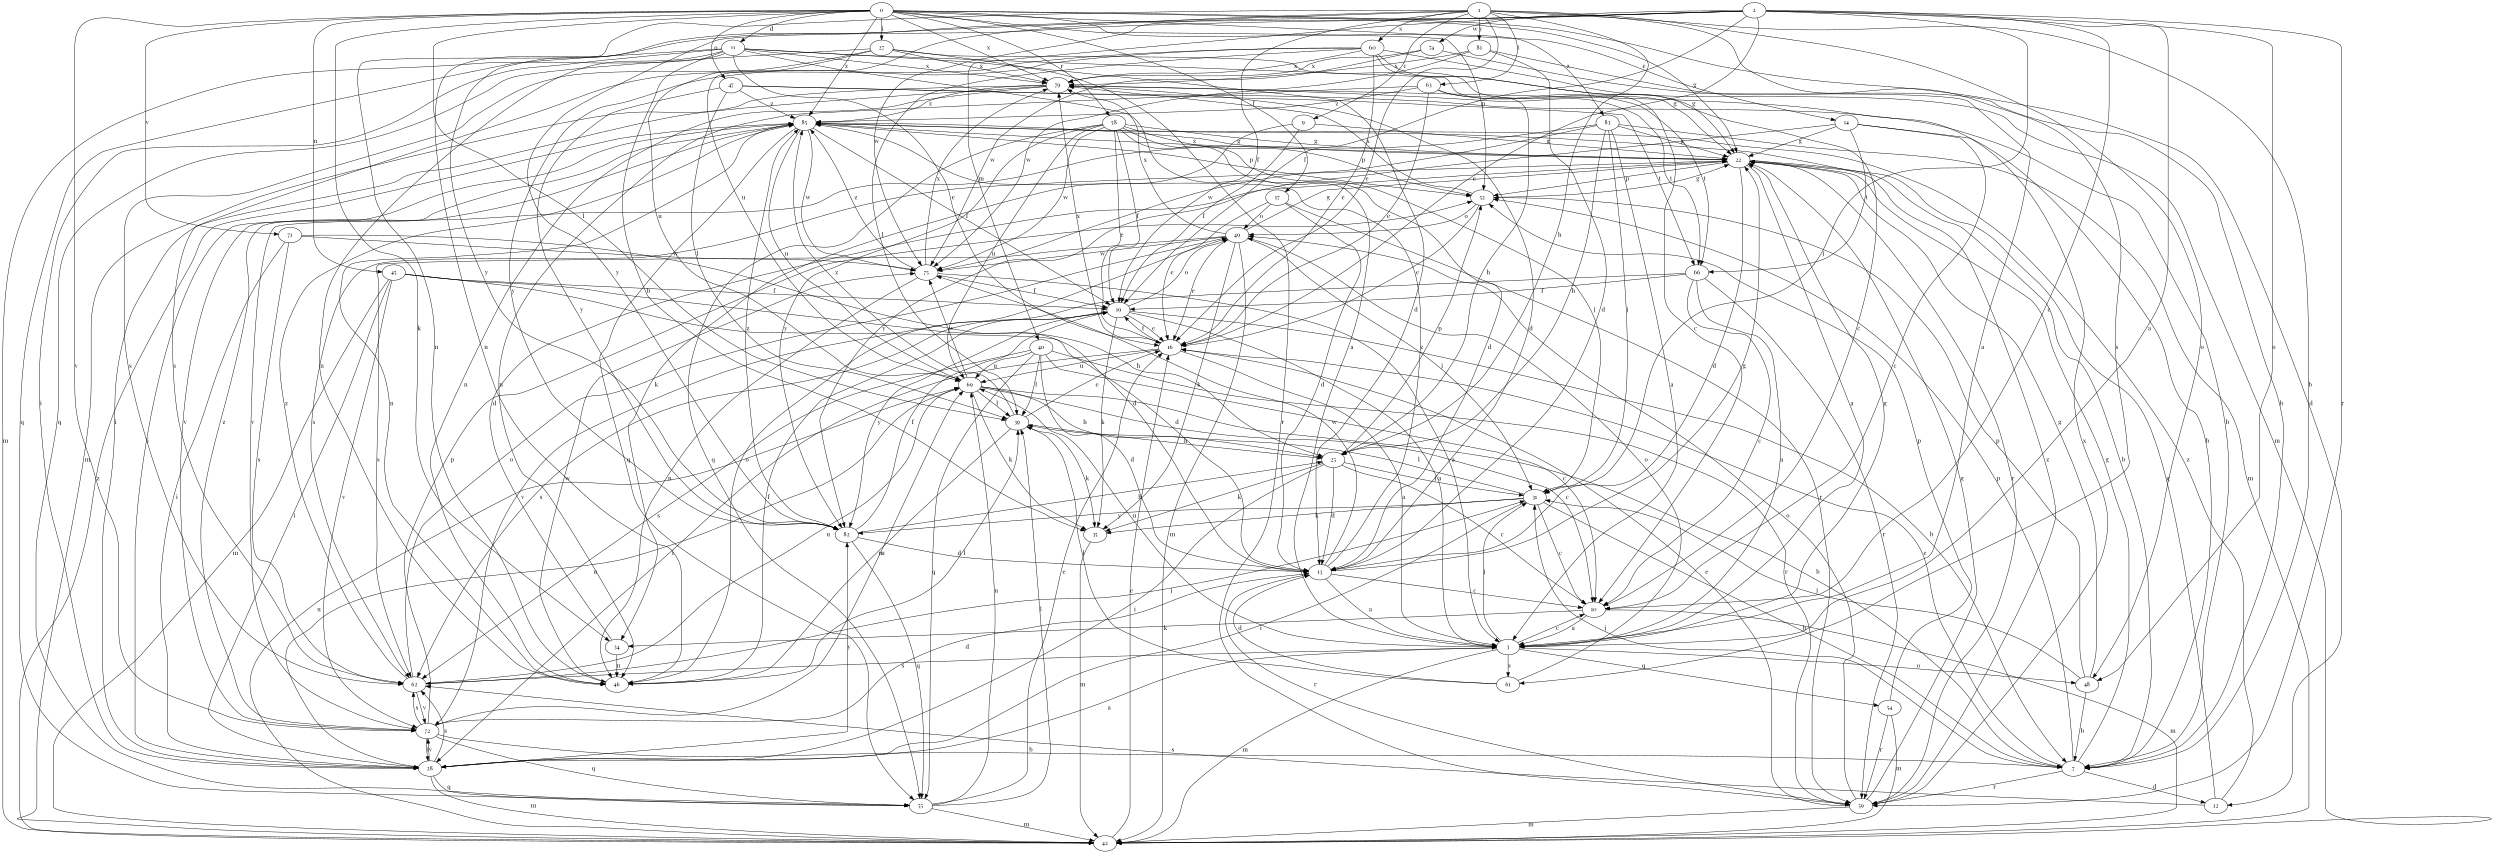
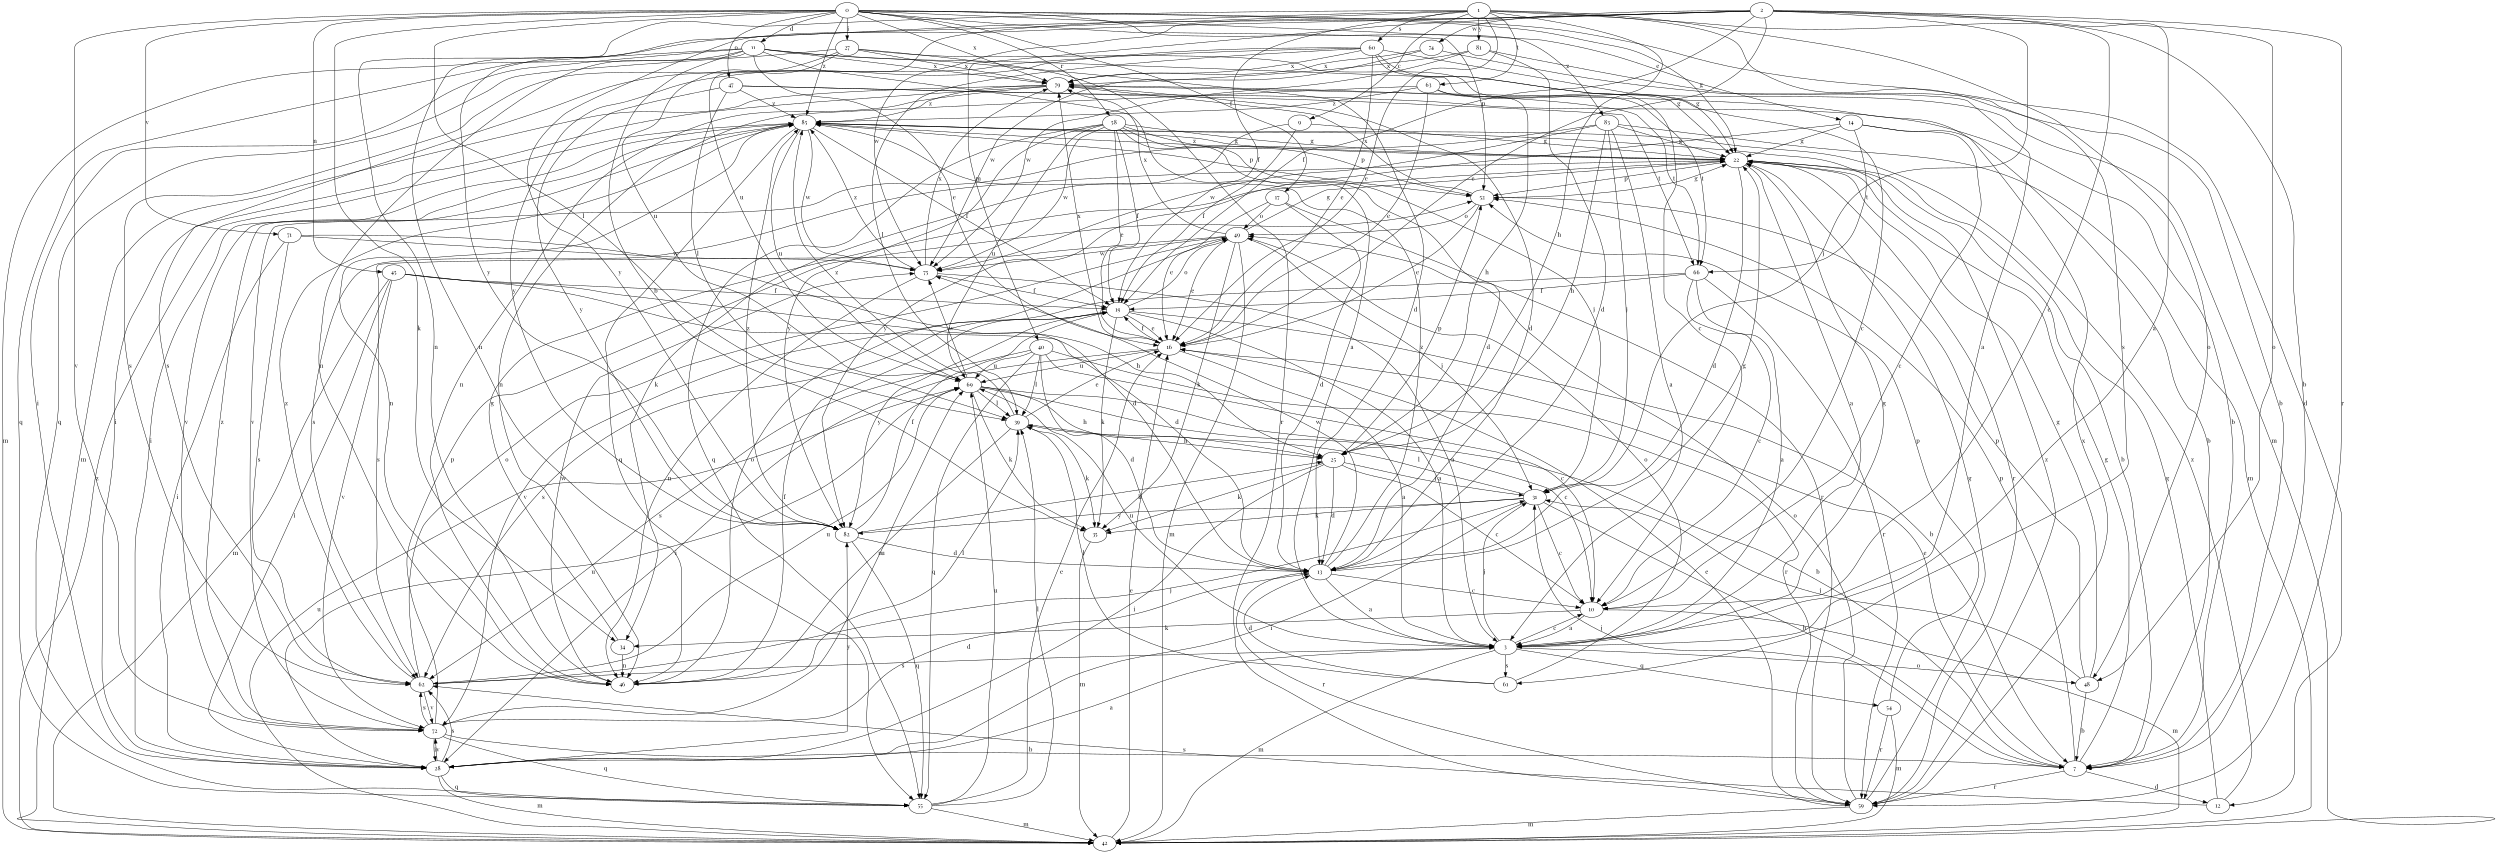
edge "34" -> "22": label "d" -> "g"
